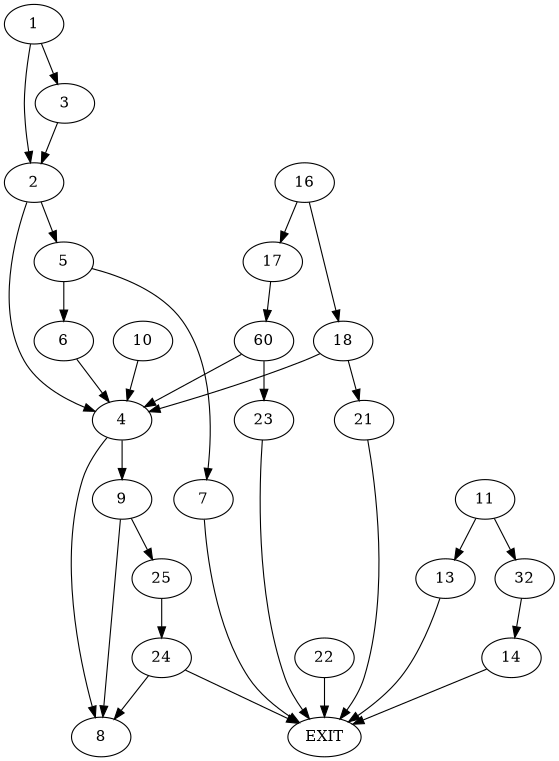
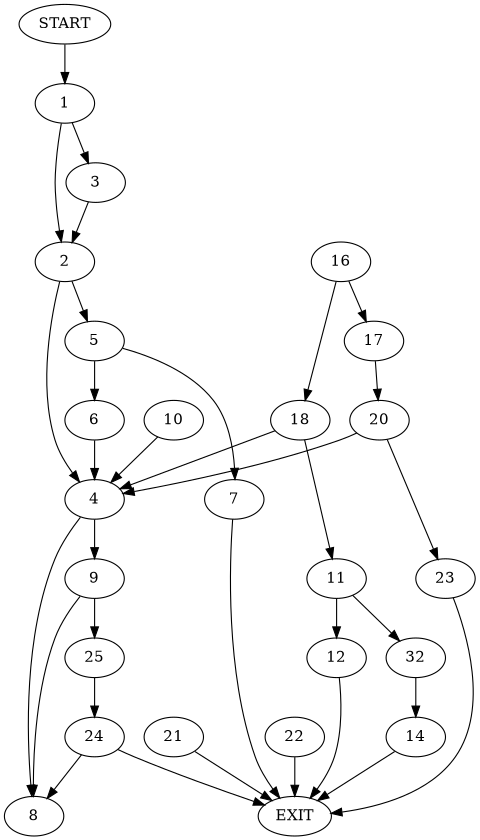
node "START": added
node "60": label "60" -> "20"
edge "18" -> "21": now "18" -> "11"
node "13": label "13" -> "12"
